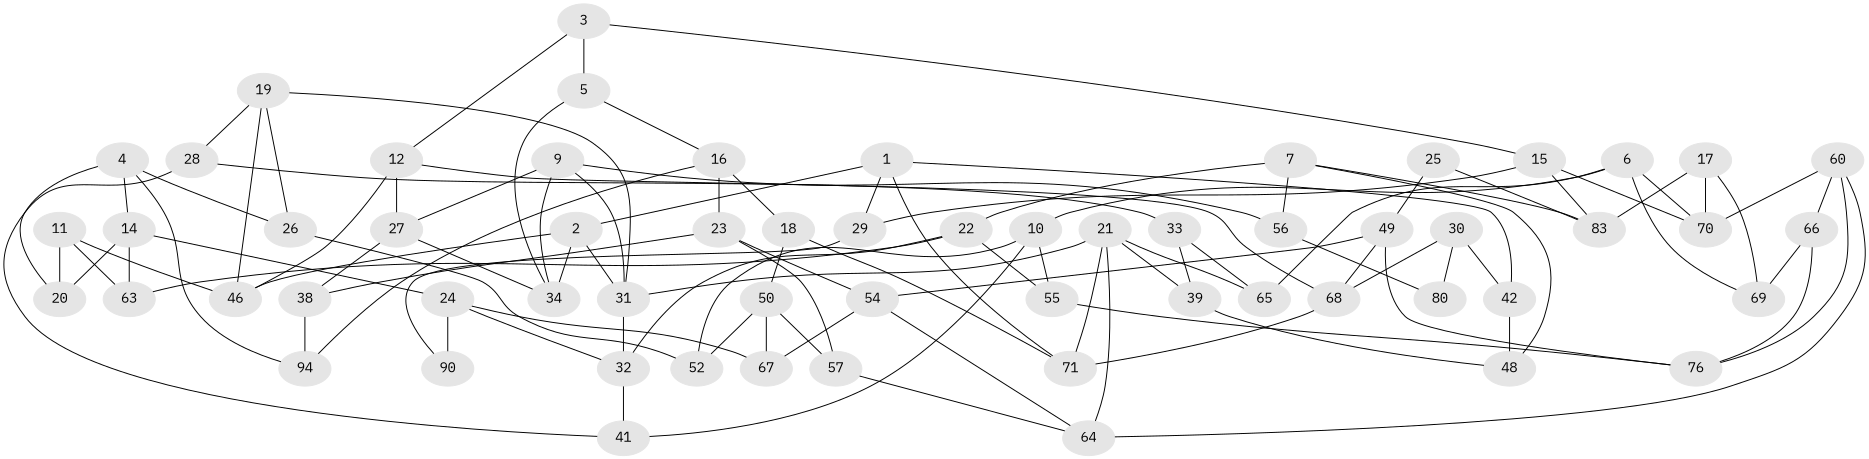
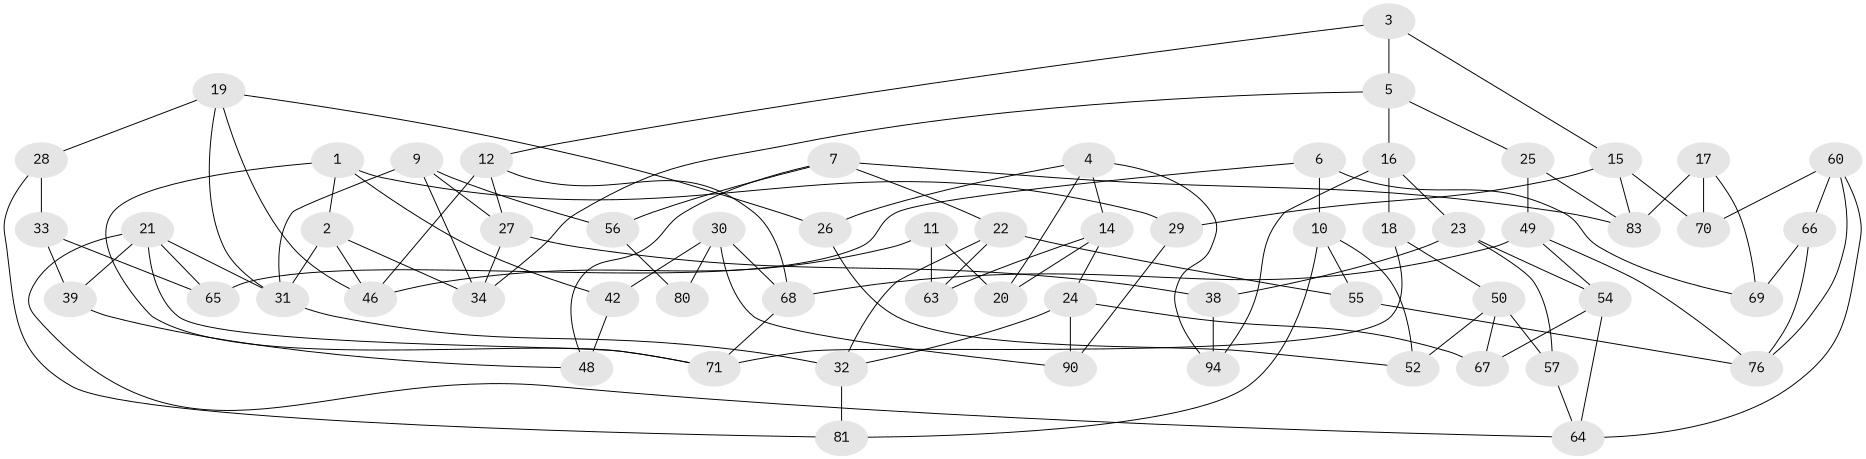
edge "5" -- "25": added
edge "6" -- "70": removed
edge "30" -- "90": added
node "41": label "41" -> "81"
